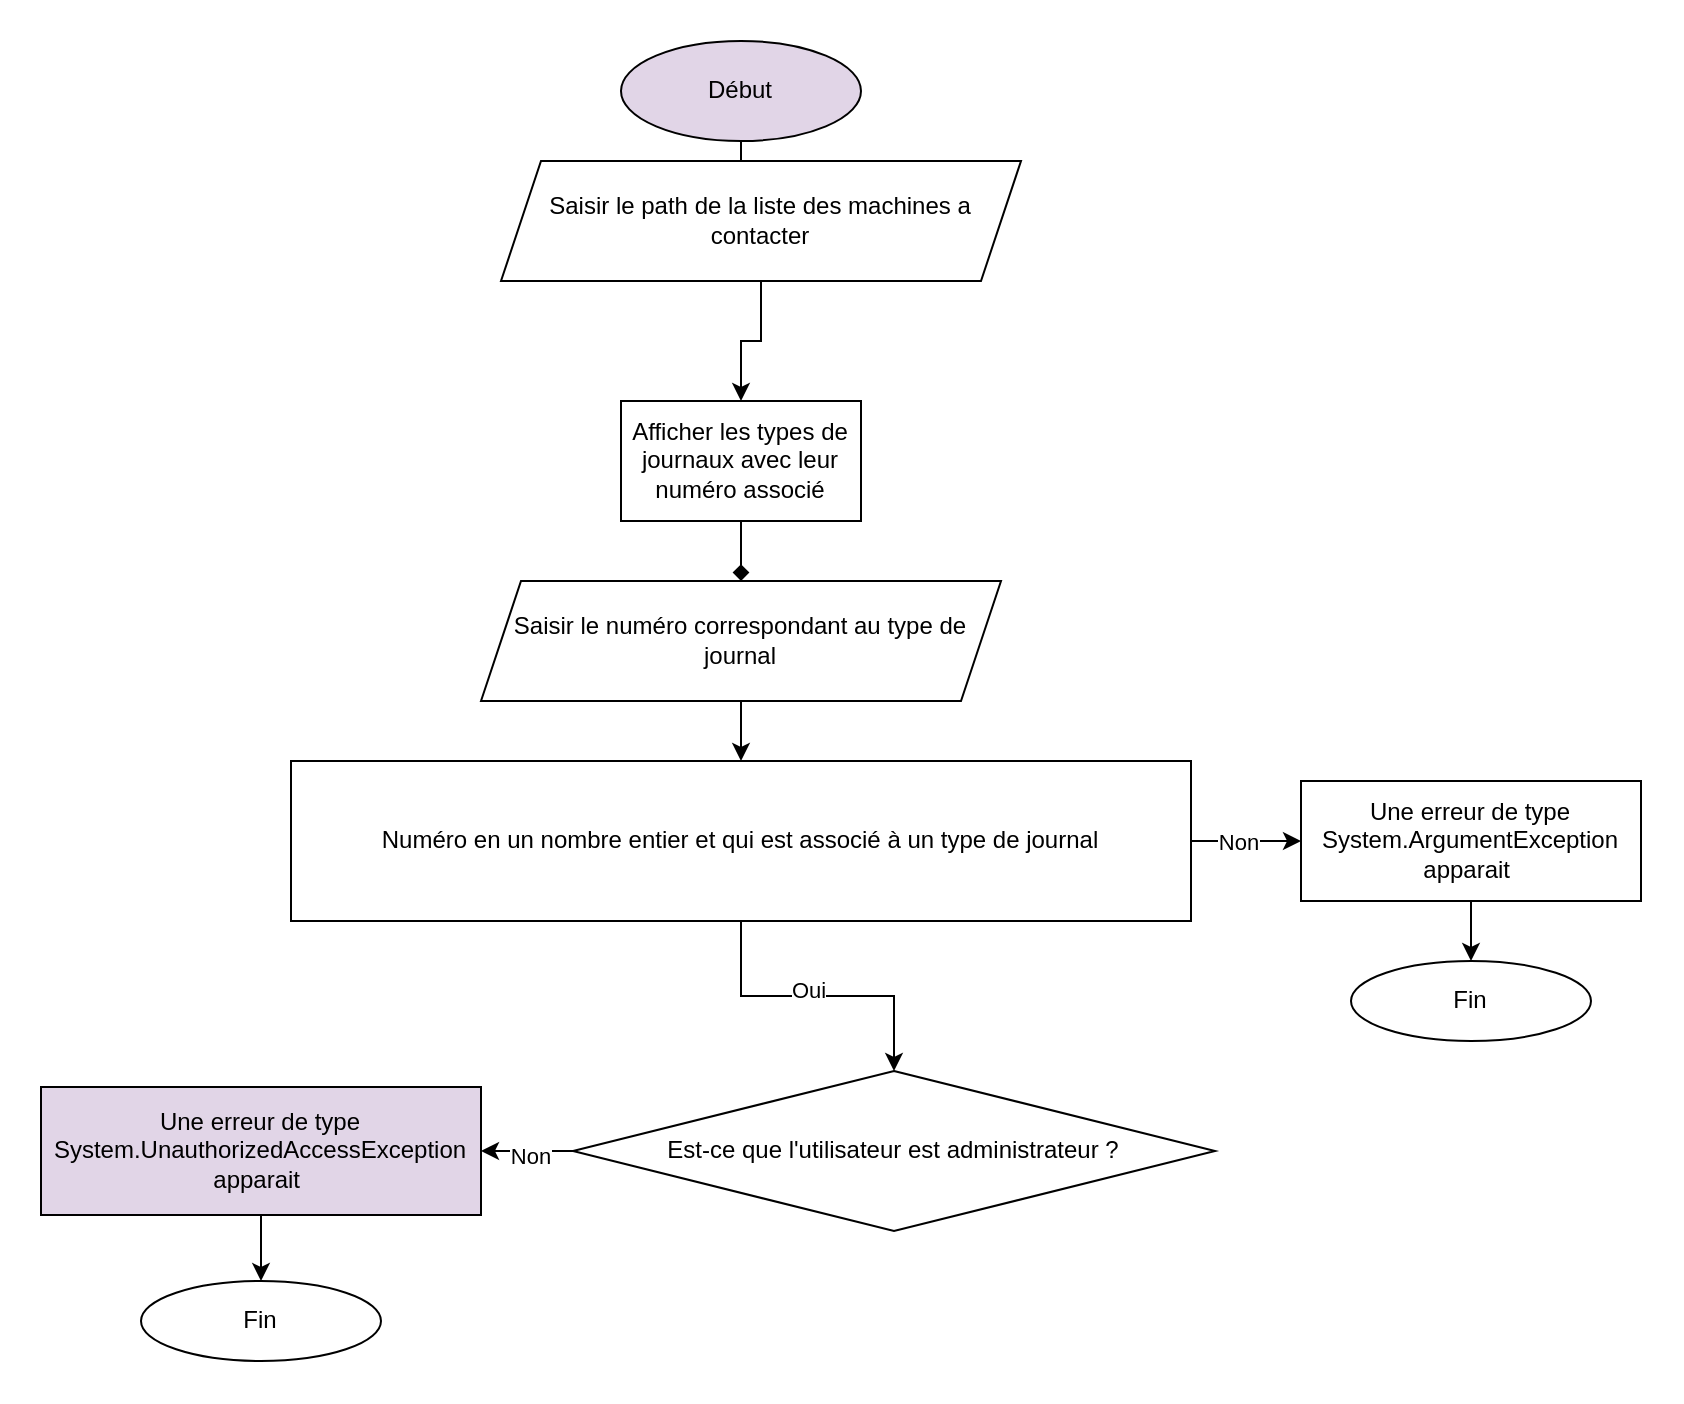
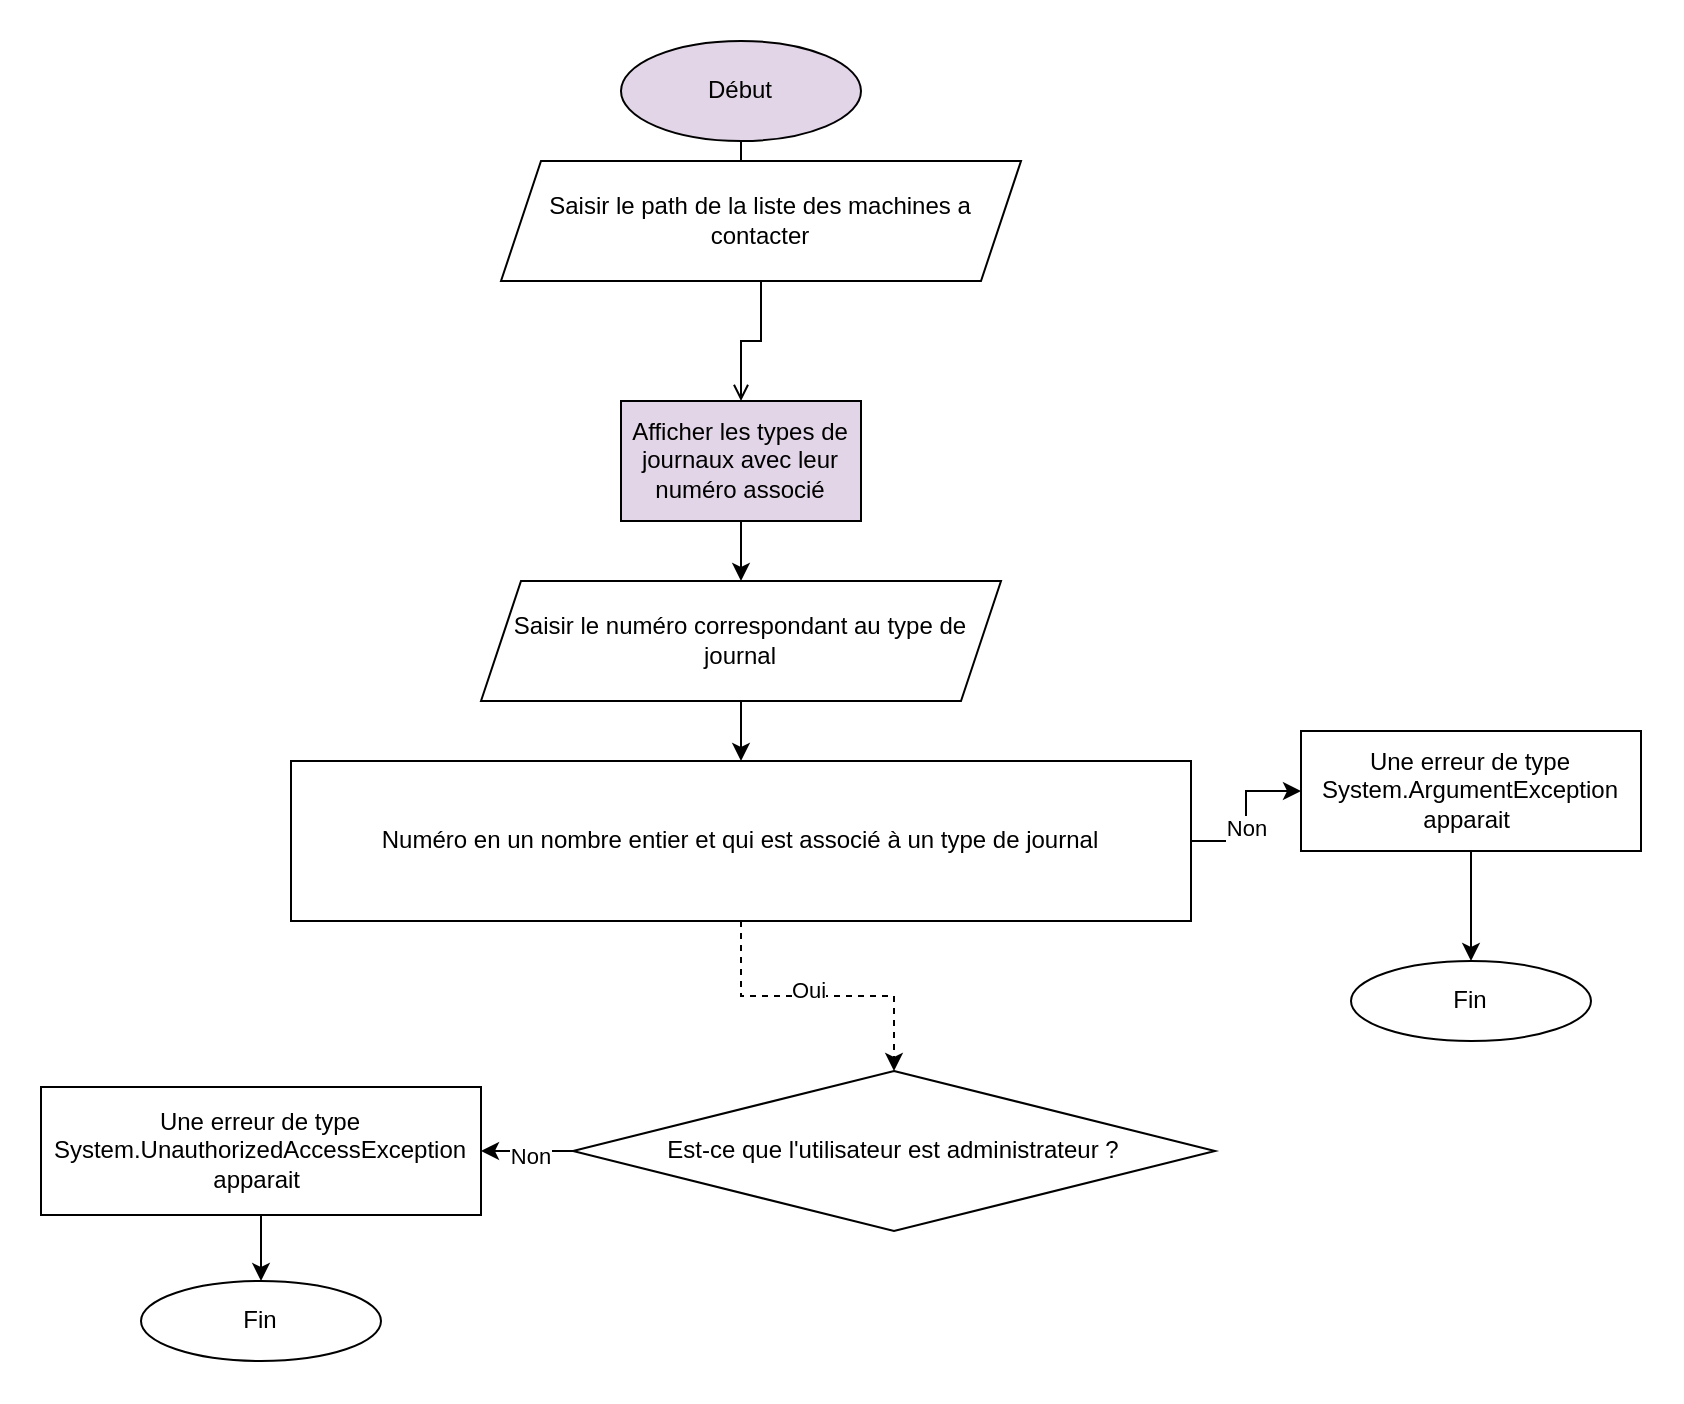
edge "Saisir le path de la liste des machines a contacter" -> "Afficher les types de journaux avec leur numéro associé": arrowhead classic -> open
node "Afficher les types de journaux avec leur numéro associé": fillcolor #ffffff -> #e1d5e7
edge "Afficher les types de journaux avec leur numéro associé" -> "Saisir le numéro correspondant au type de journal": arrowhead diamond -> classic
node "Une erreur de type System.ArgumentException apparait": moved (1471, 841) -> (1471, 791)
edge "Numéro en un nombre entier et qui est associé à un type de journal" -> "Est-ce que l'utilisateur est administrateur ?": style solid -> dashed
node "Une erreur de type System.UnauthorizedAccessException apparait": fillcolor #e1d5e7 -> #ffffff
